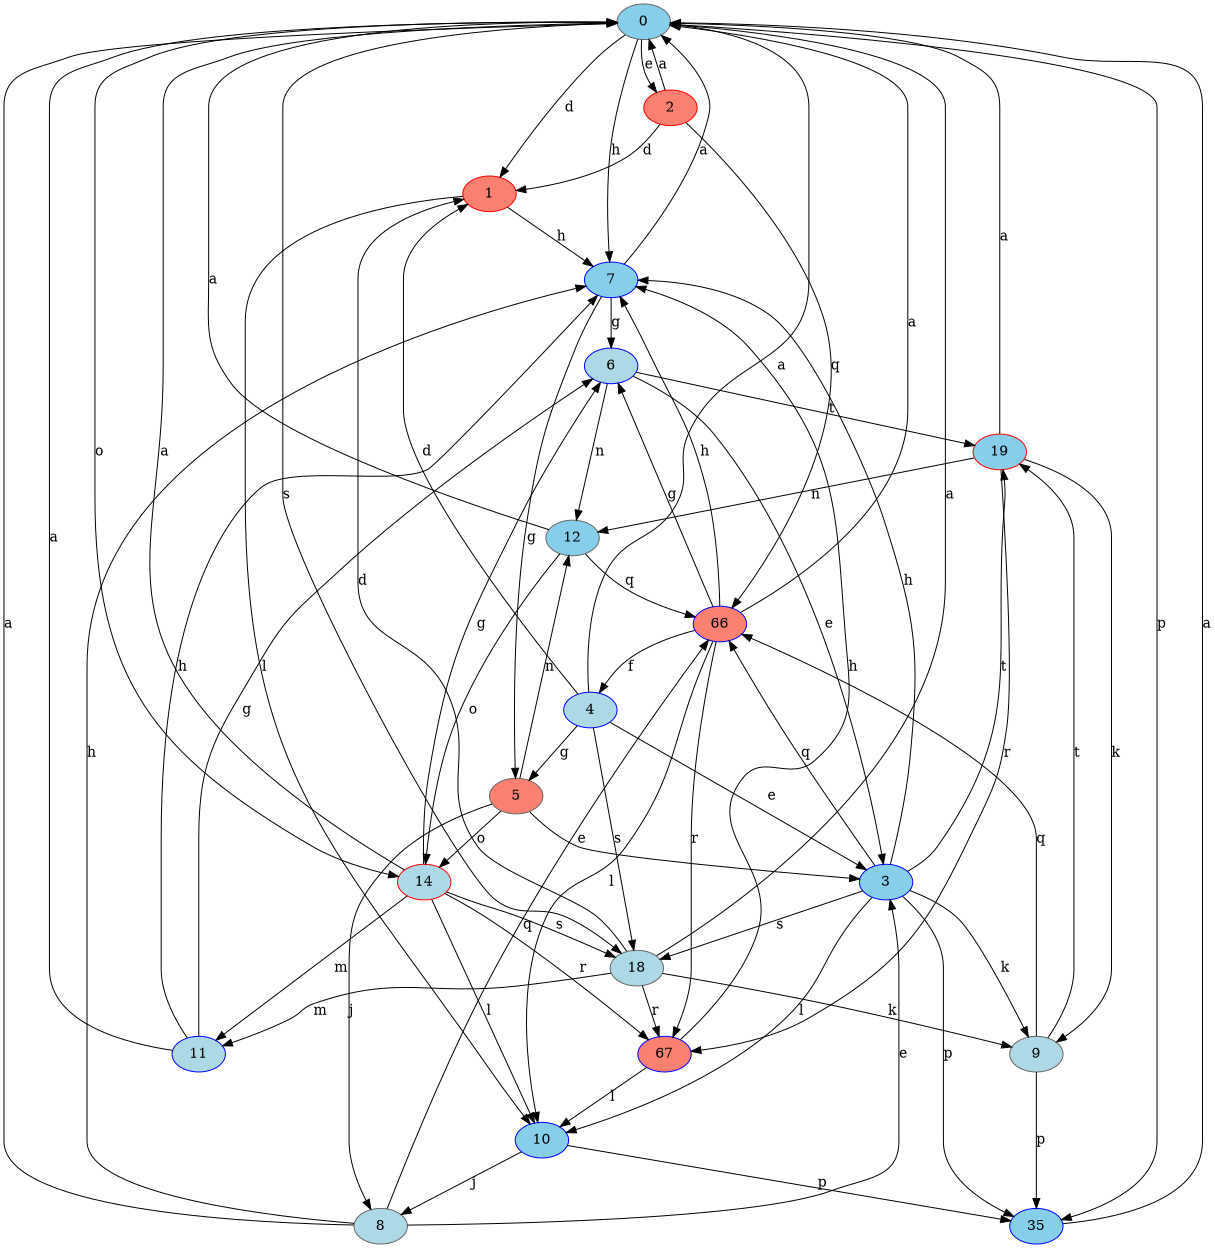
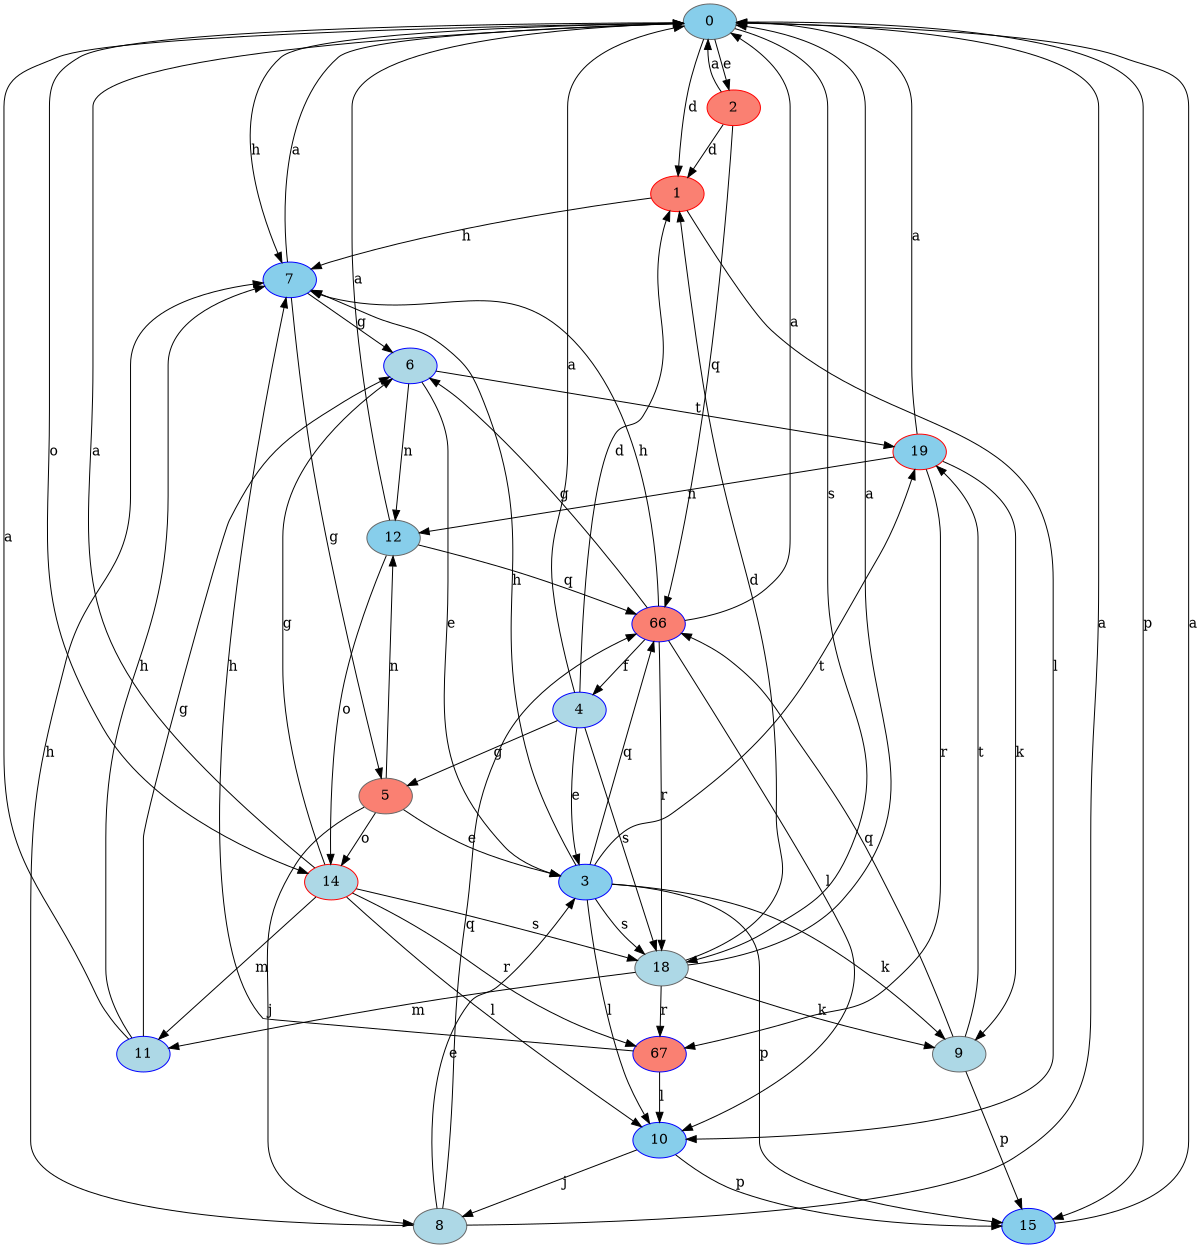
edge "66" -> "67": now "66" -> "18"
node "35": label "35" -> "15"
